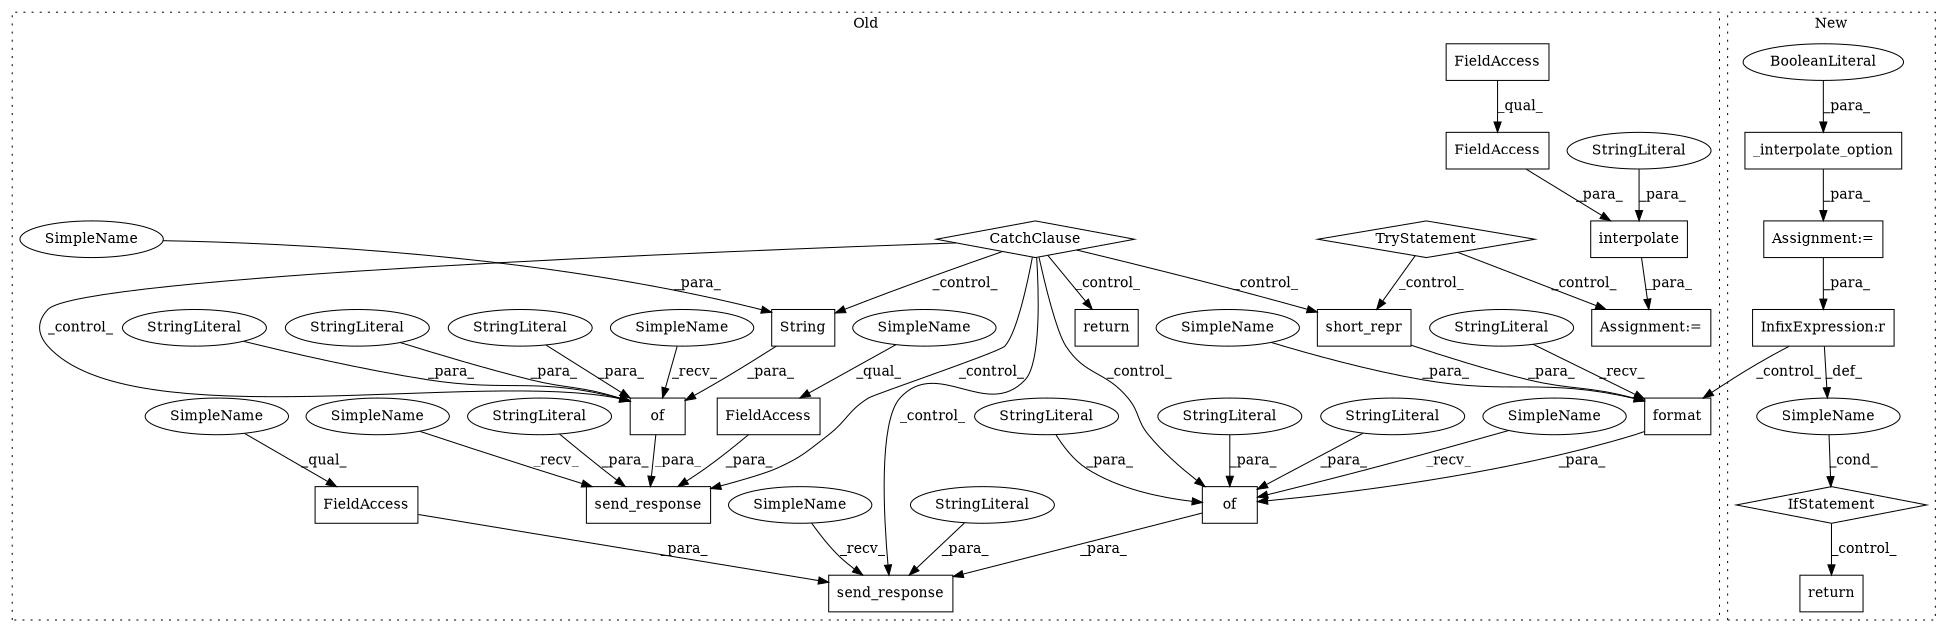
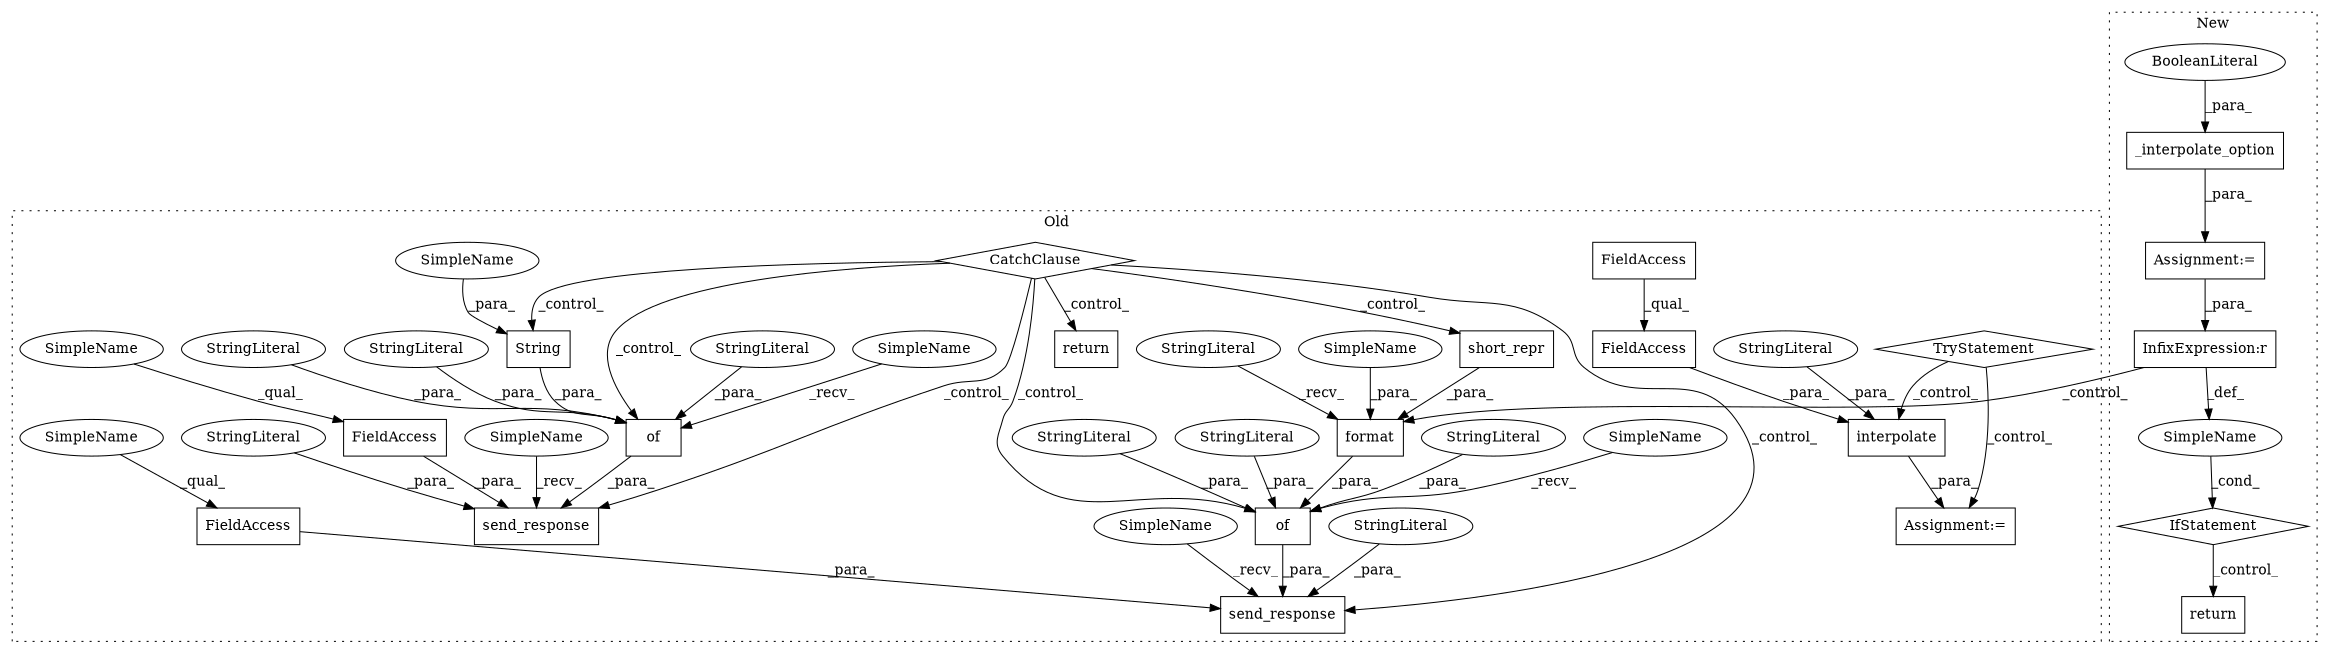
edge "TryStatement" -> "short_repr": now "TryStatement" -> "interpolate"
